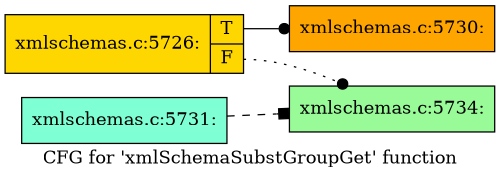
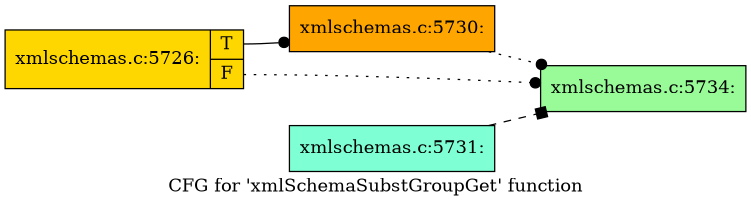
edge "xmlschemas.c:5730:" -> "xmlschemas.c:5734:": added
